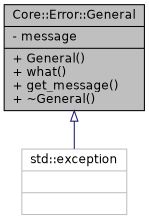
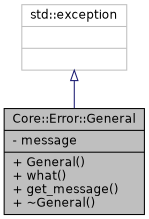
edge "std::exception" -> "Core::Error::General": reversed
